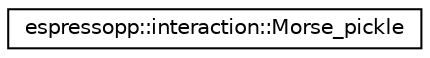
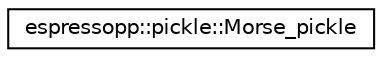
node "espressopp::interaction::Morse_pickle": label "espressopp::interaction::Morse_pickle" -> "espressopp::pickle::Morse_pickle"
